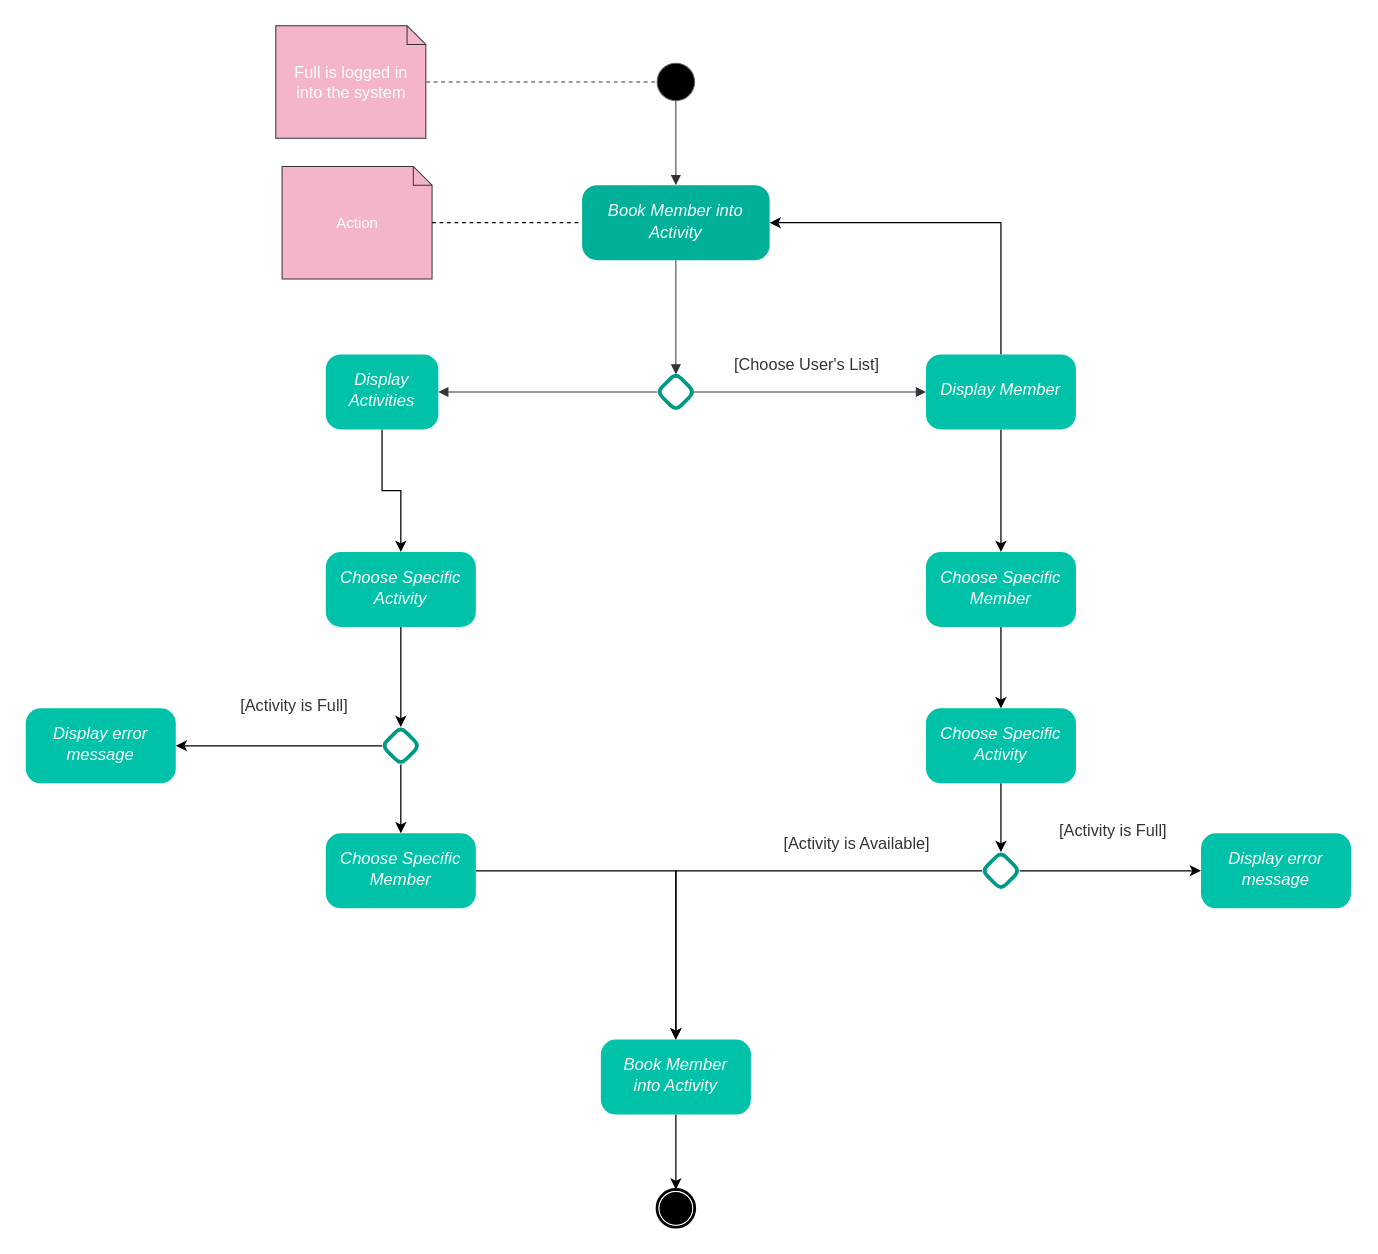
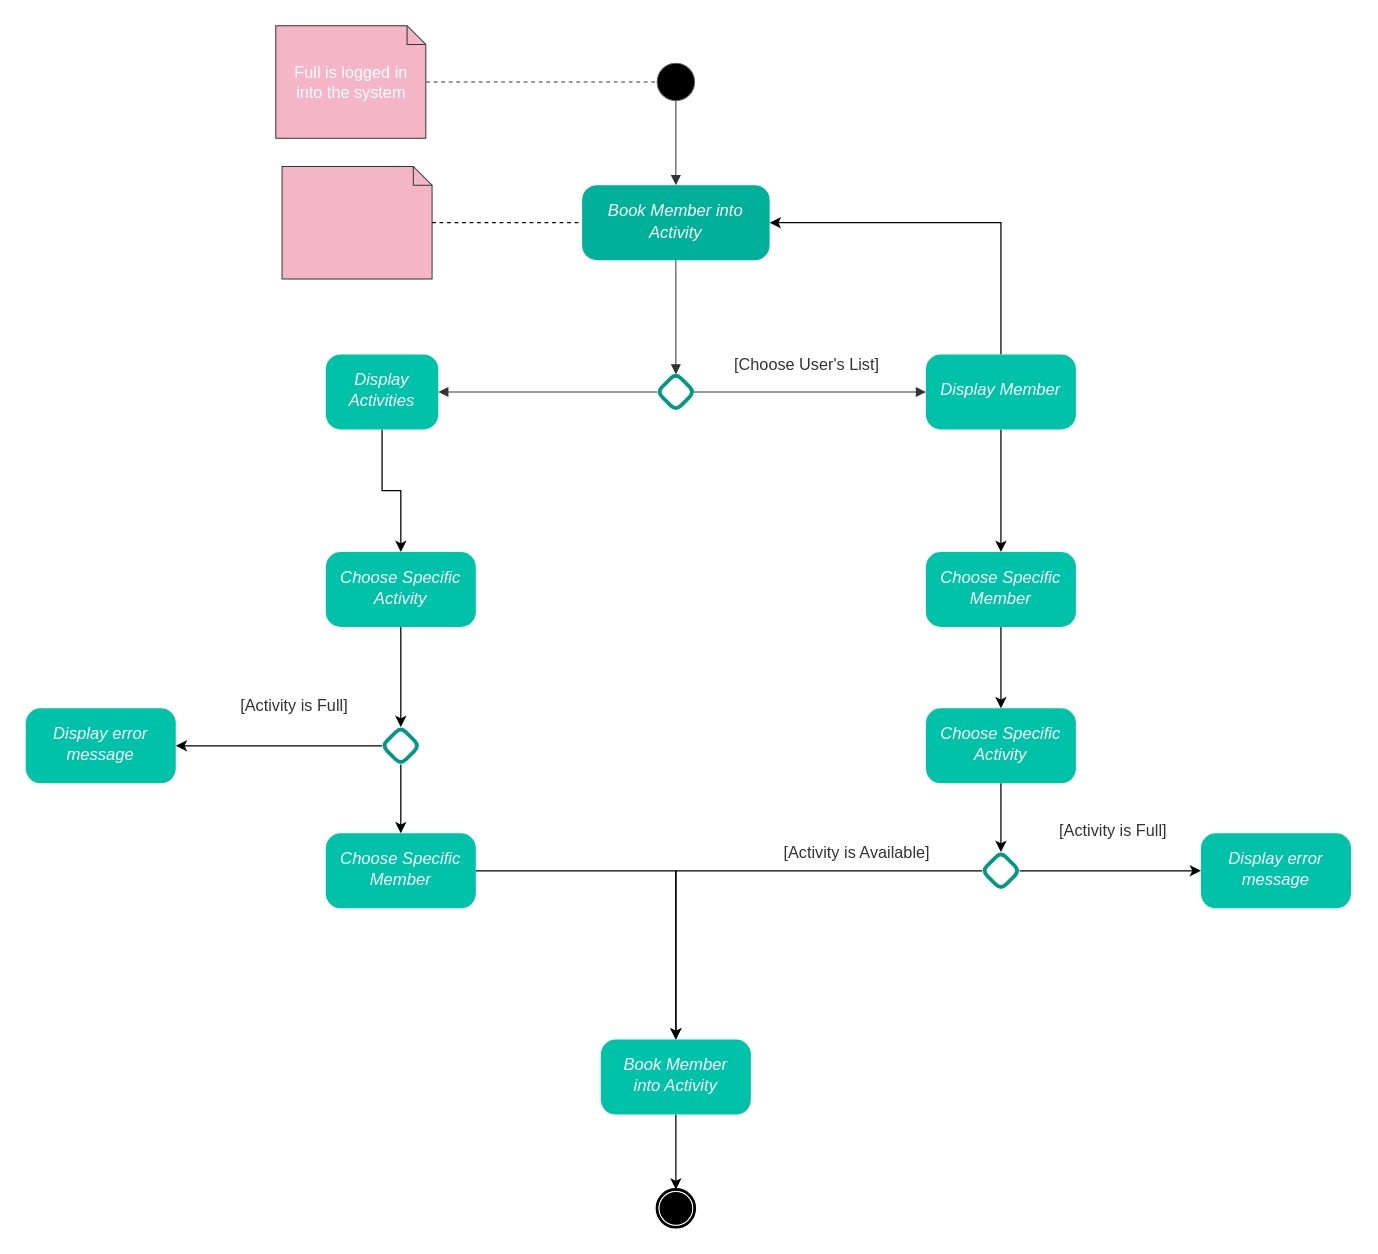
node "Action": removed
node "[Activity is Available]": size 175x56 -> 175x75
